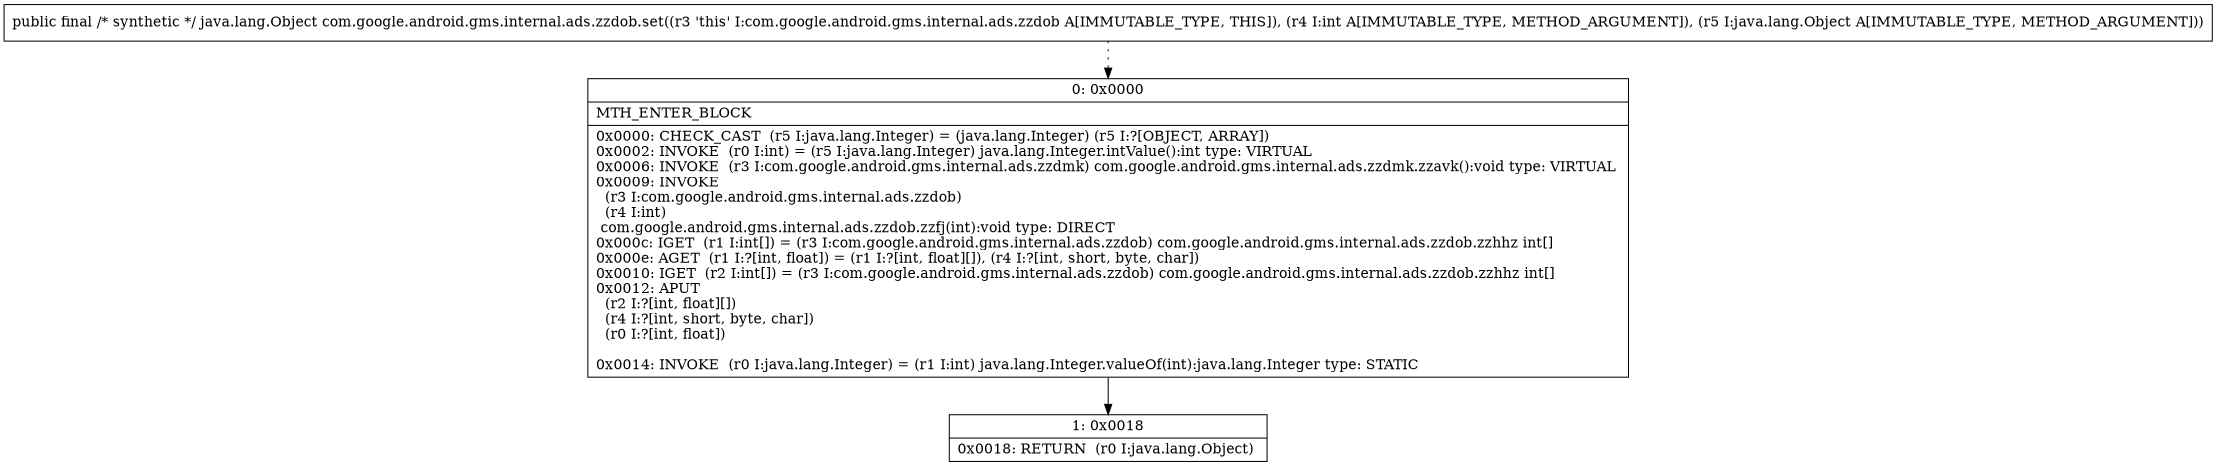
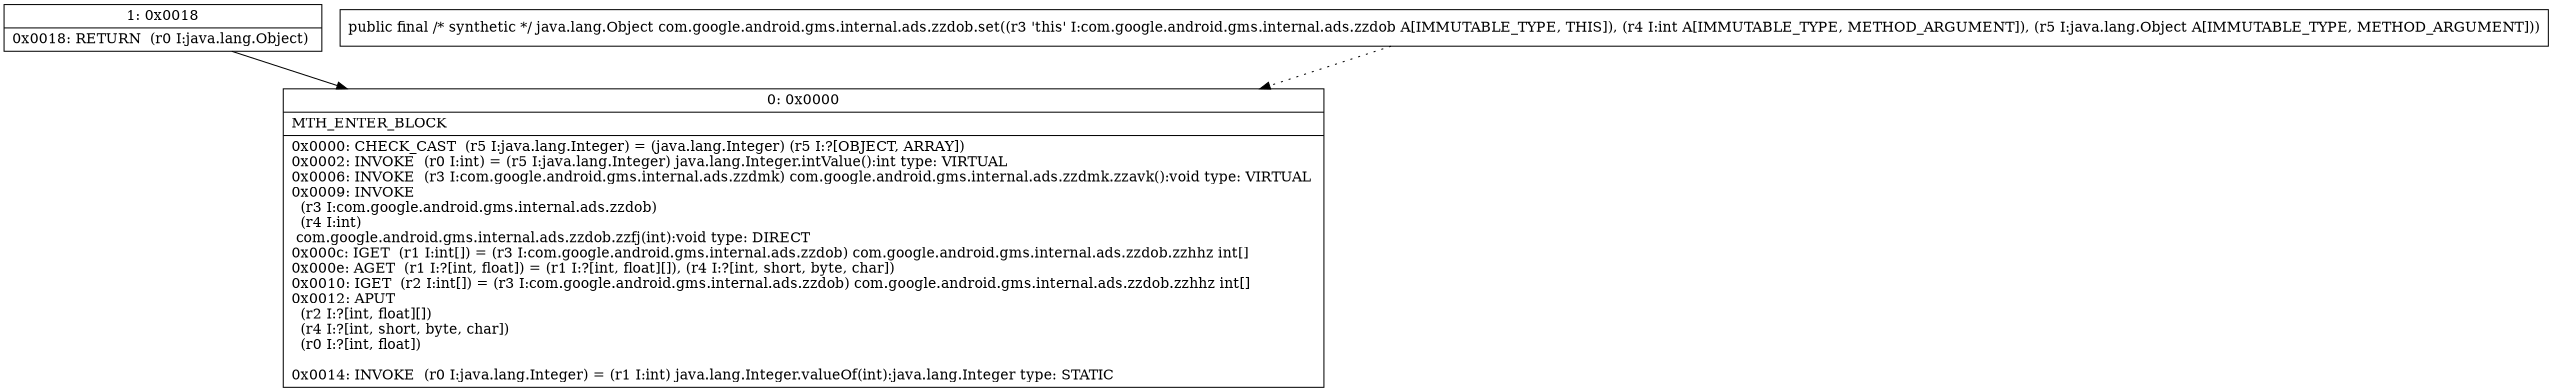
edge "0: 0x0000" -> "1: 0x0018": reversed
